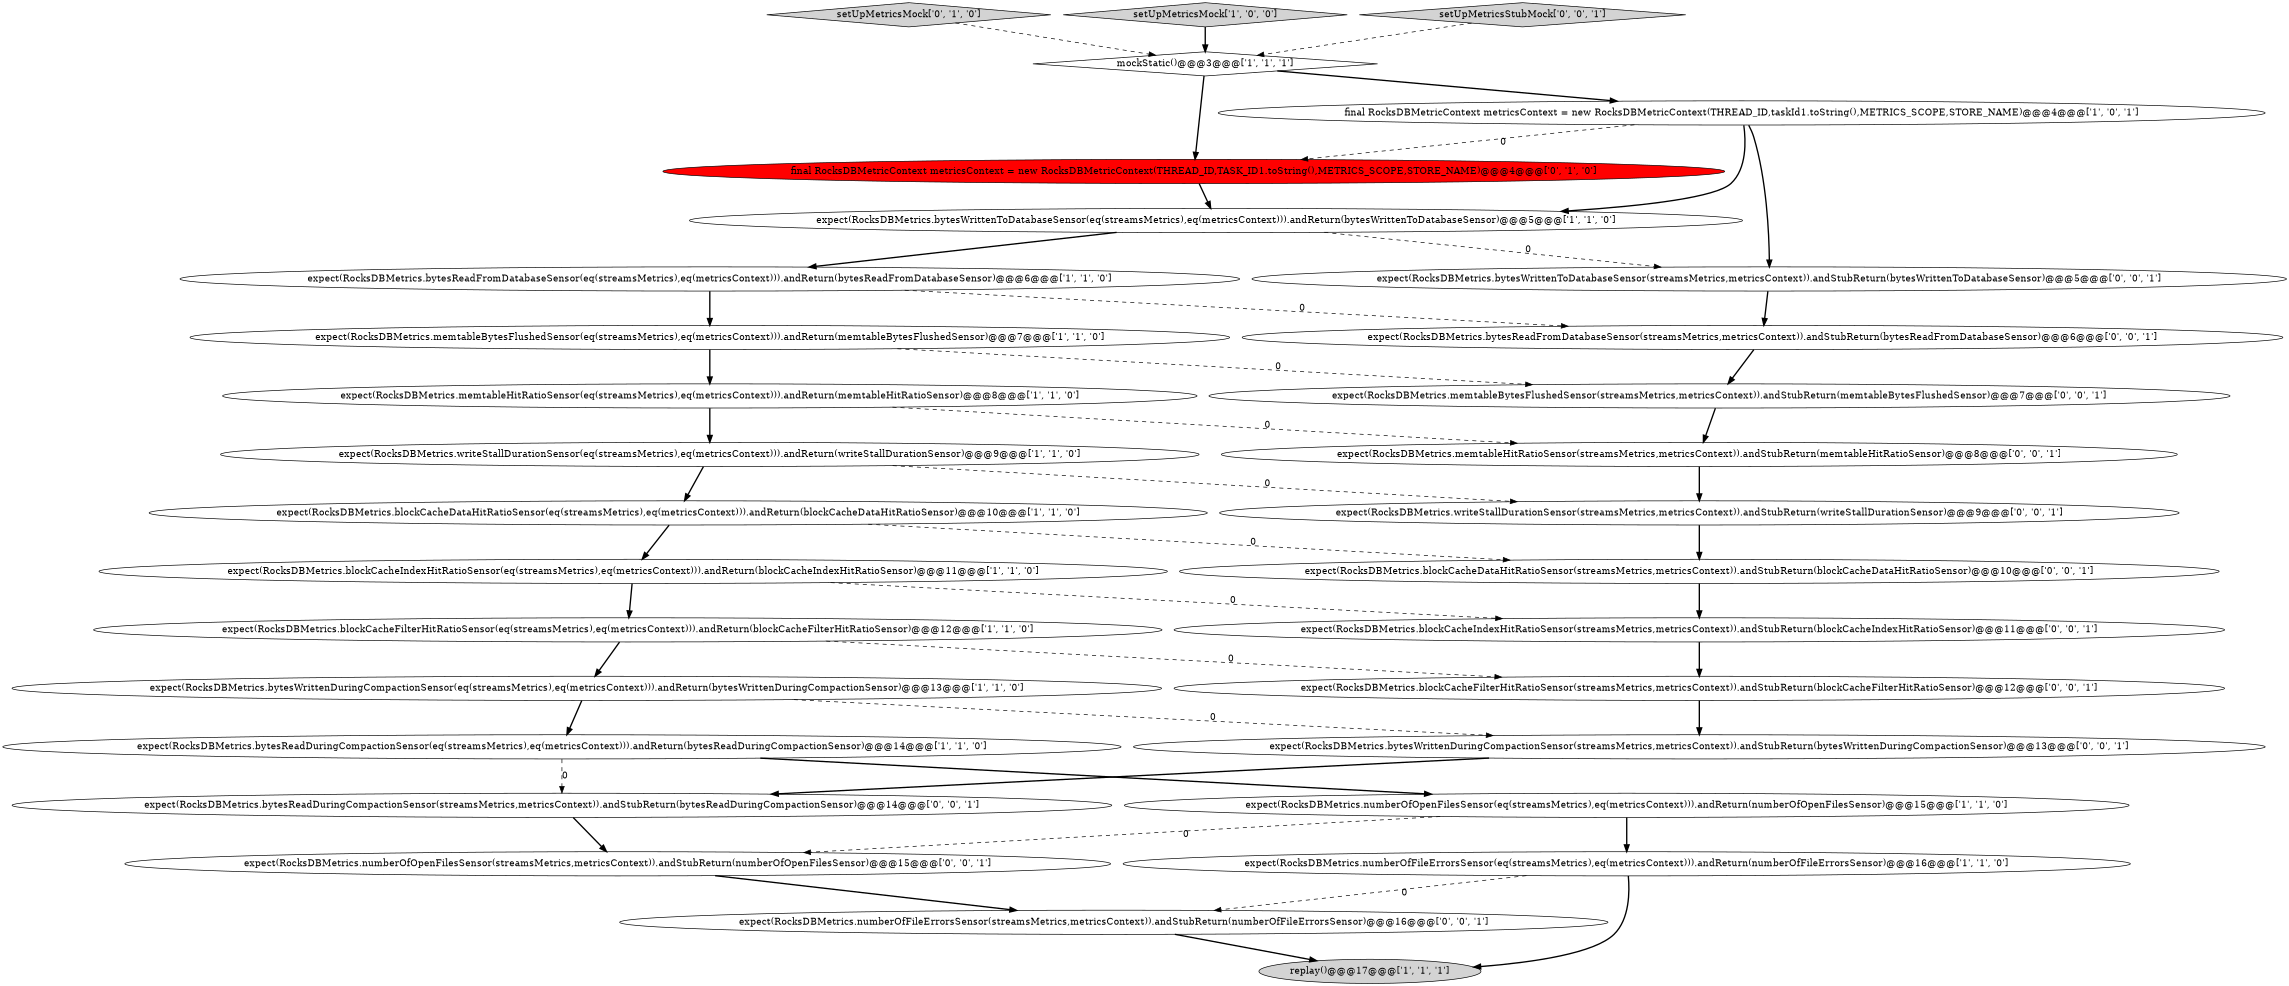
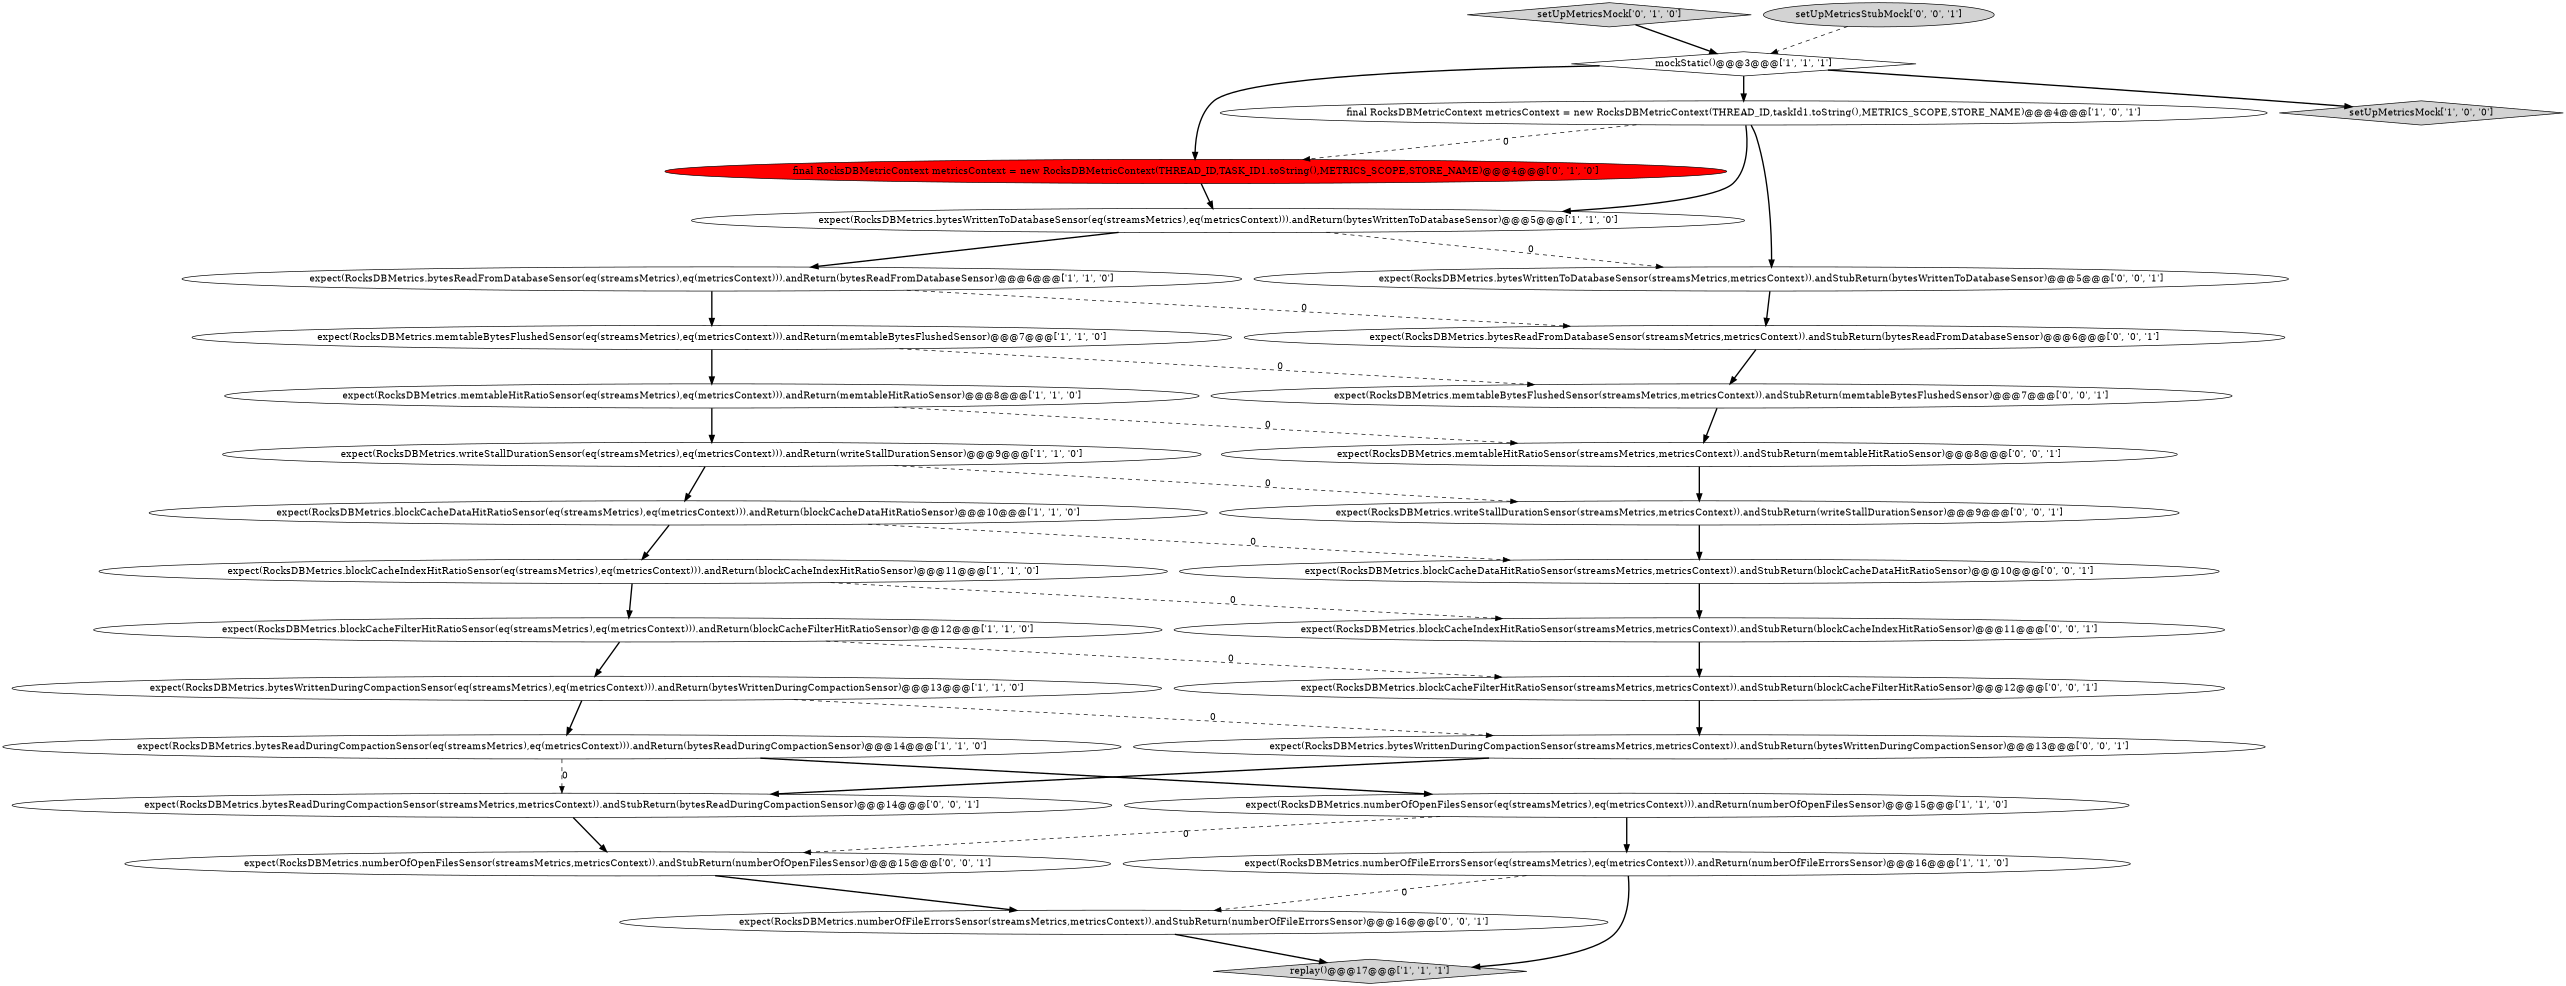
node "setUpMetricsStubMock['0', '0', '1']": shape diamond -> ellipse
edge "setUpMetricsMock['1', '0', '0']" -> "mockStatic()@@@3@@@['1', '1', '1']": reversed
edge "setUpMetricsMock['0', '1', '0']" -> "mockStatic()@@@3@@@['1', '1', '1']": style dashed -> bold
node "replay()@@@17@@@['1', '1', '1']": shape ellipse -> diamond
